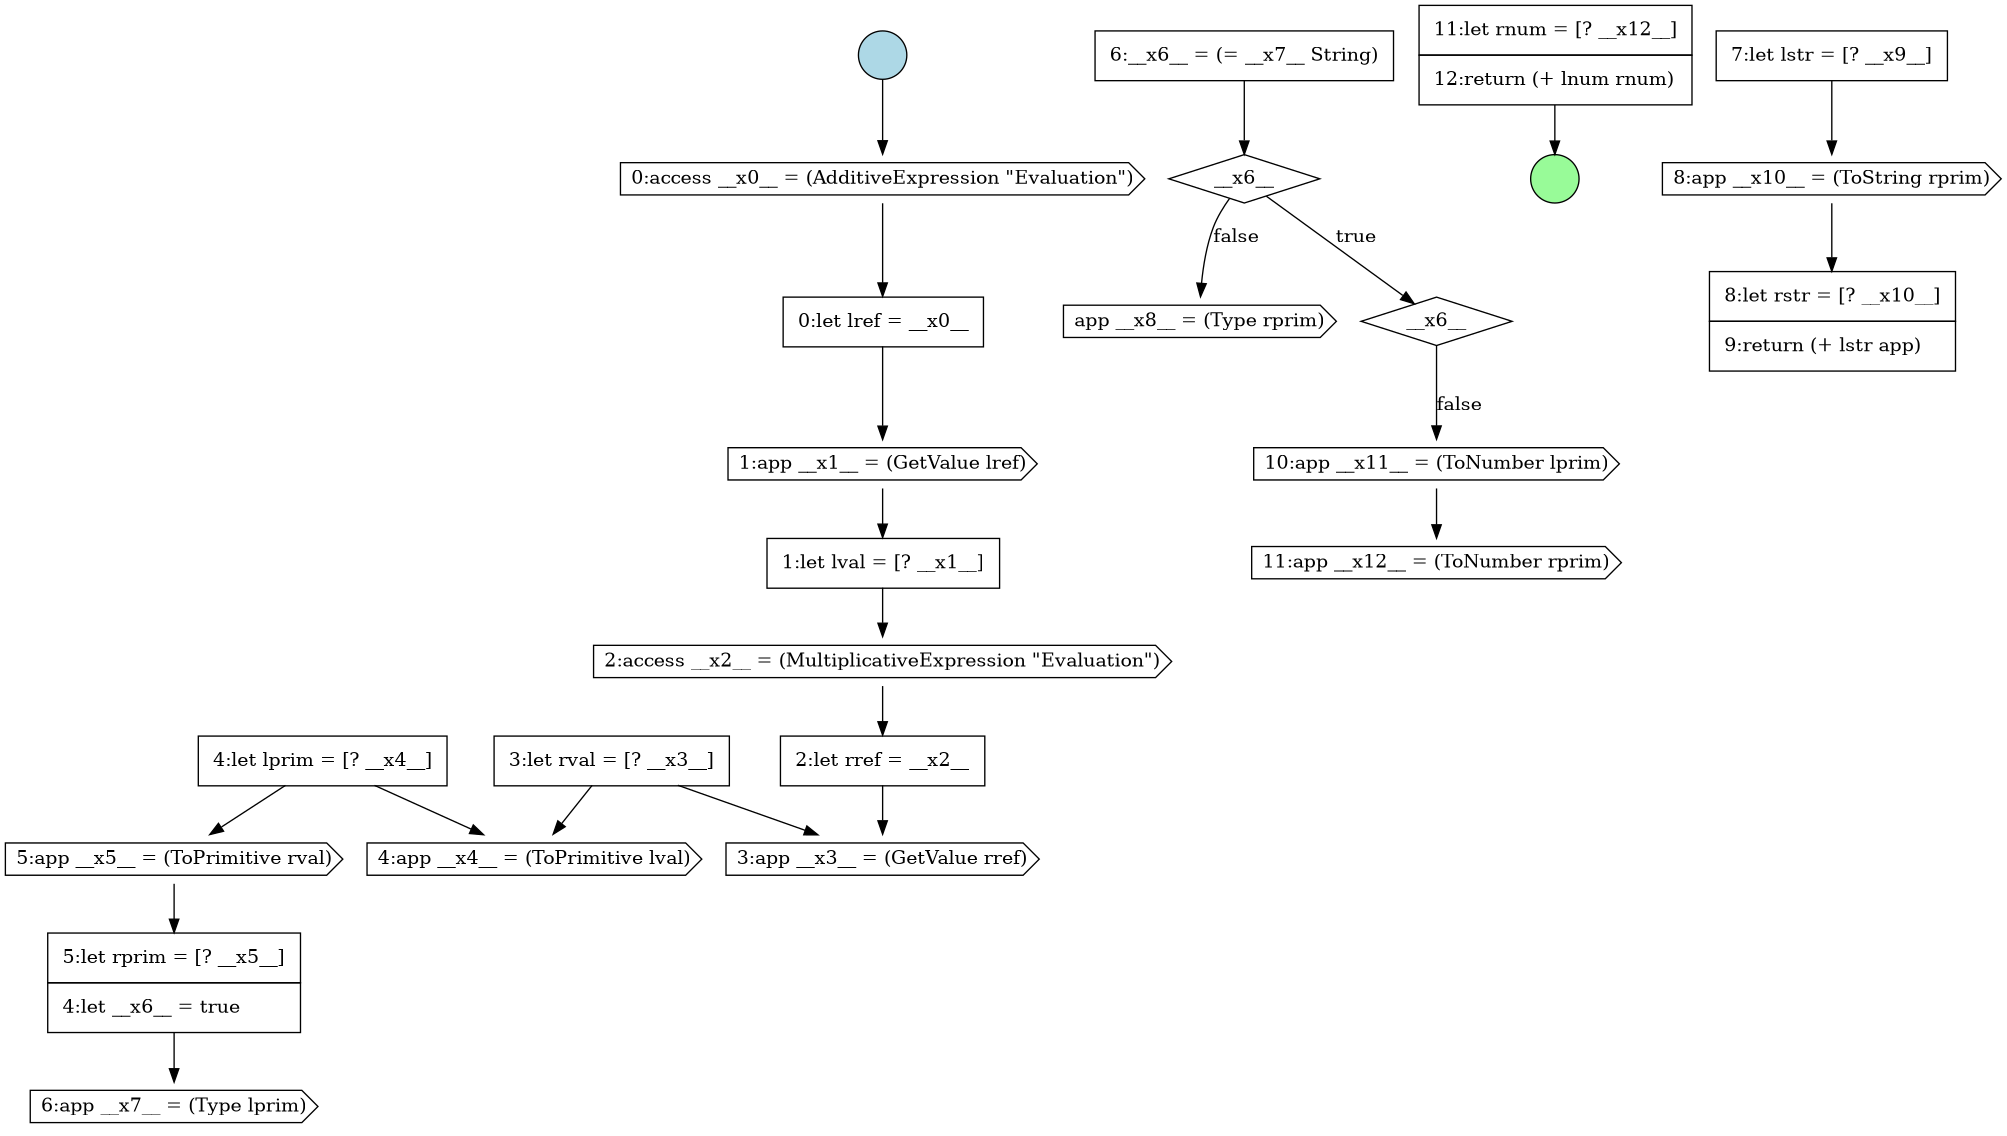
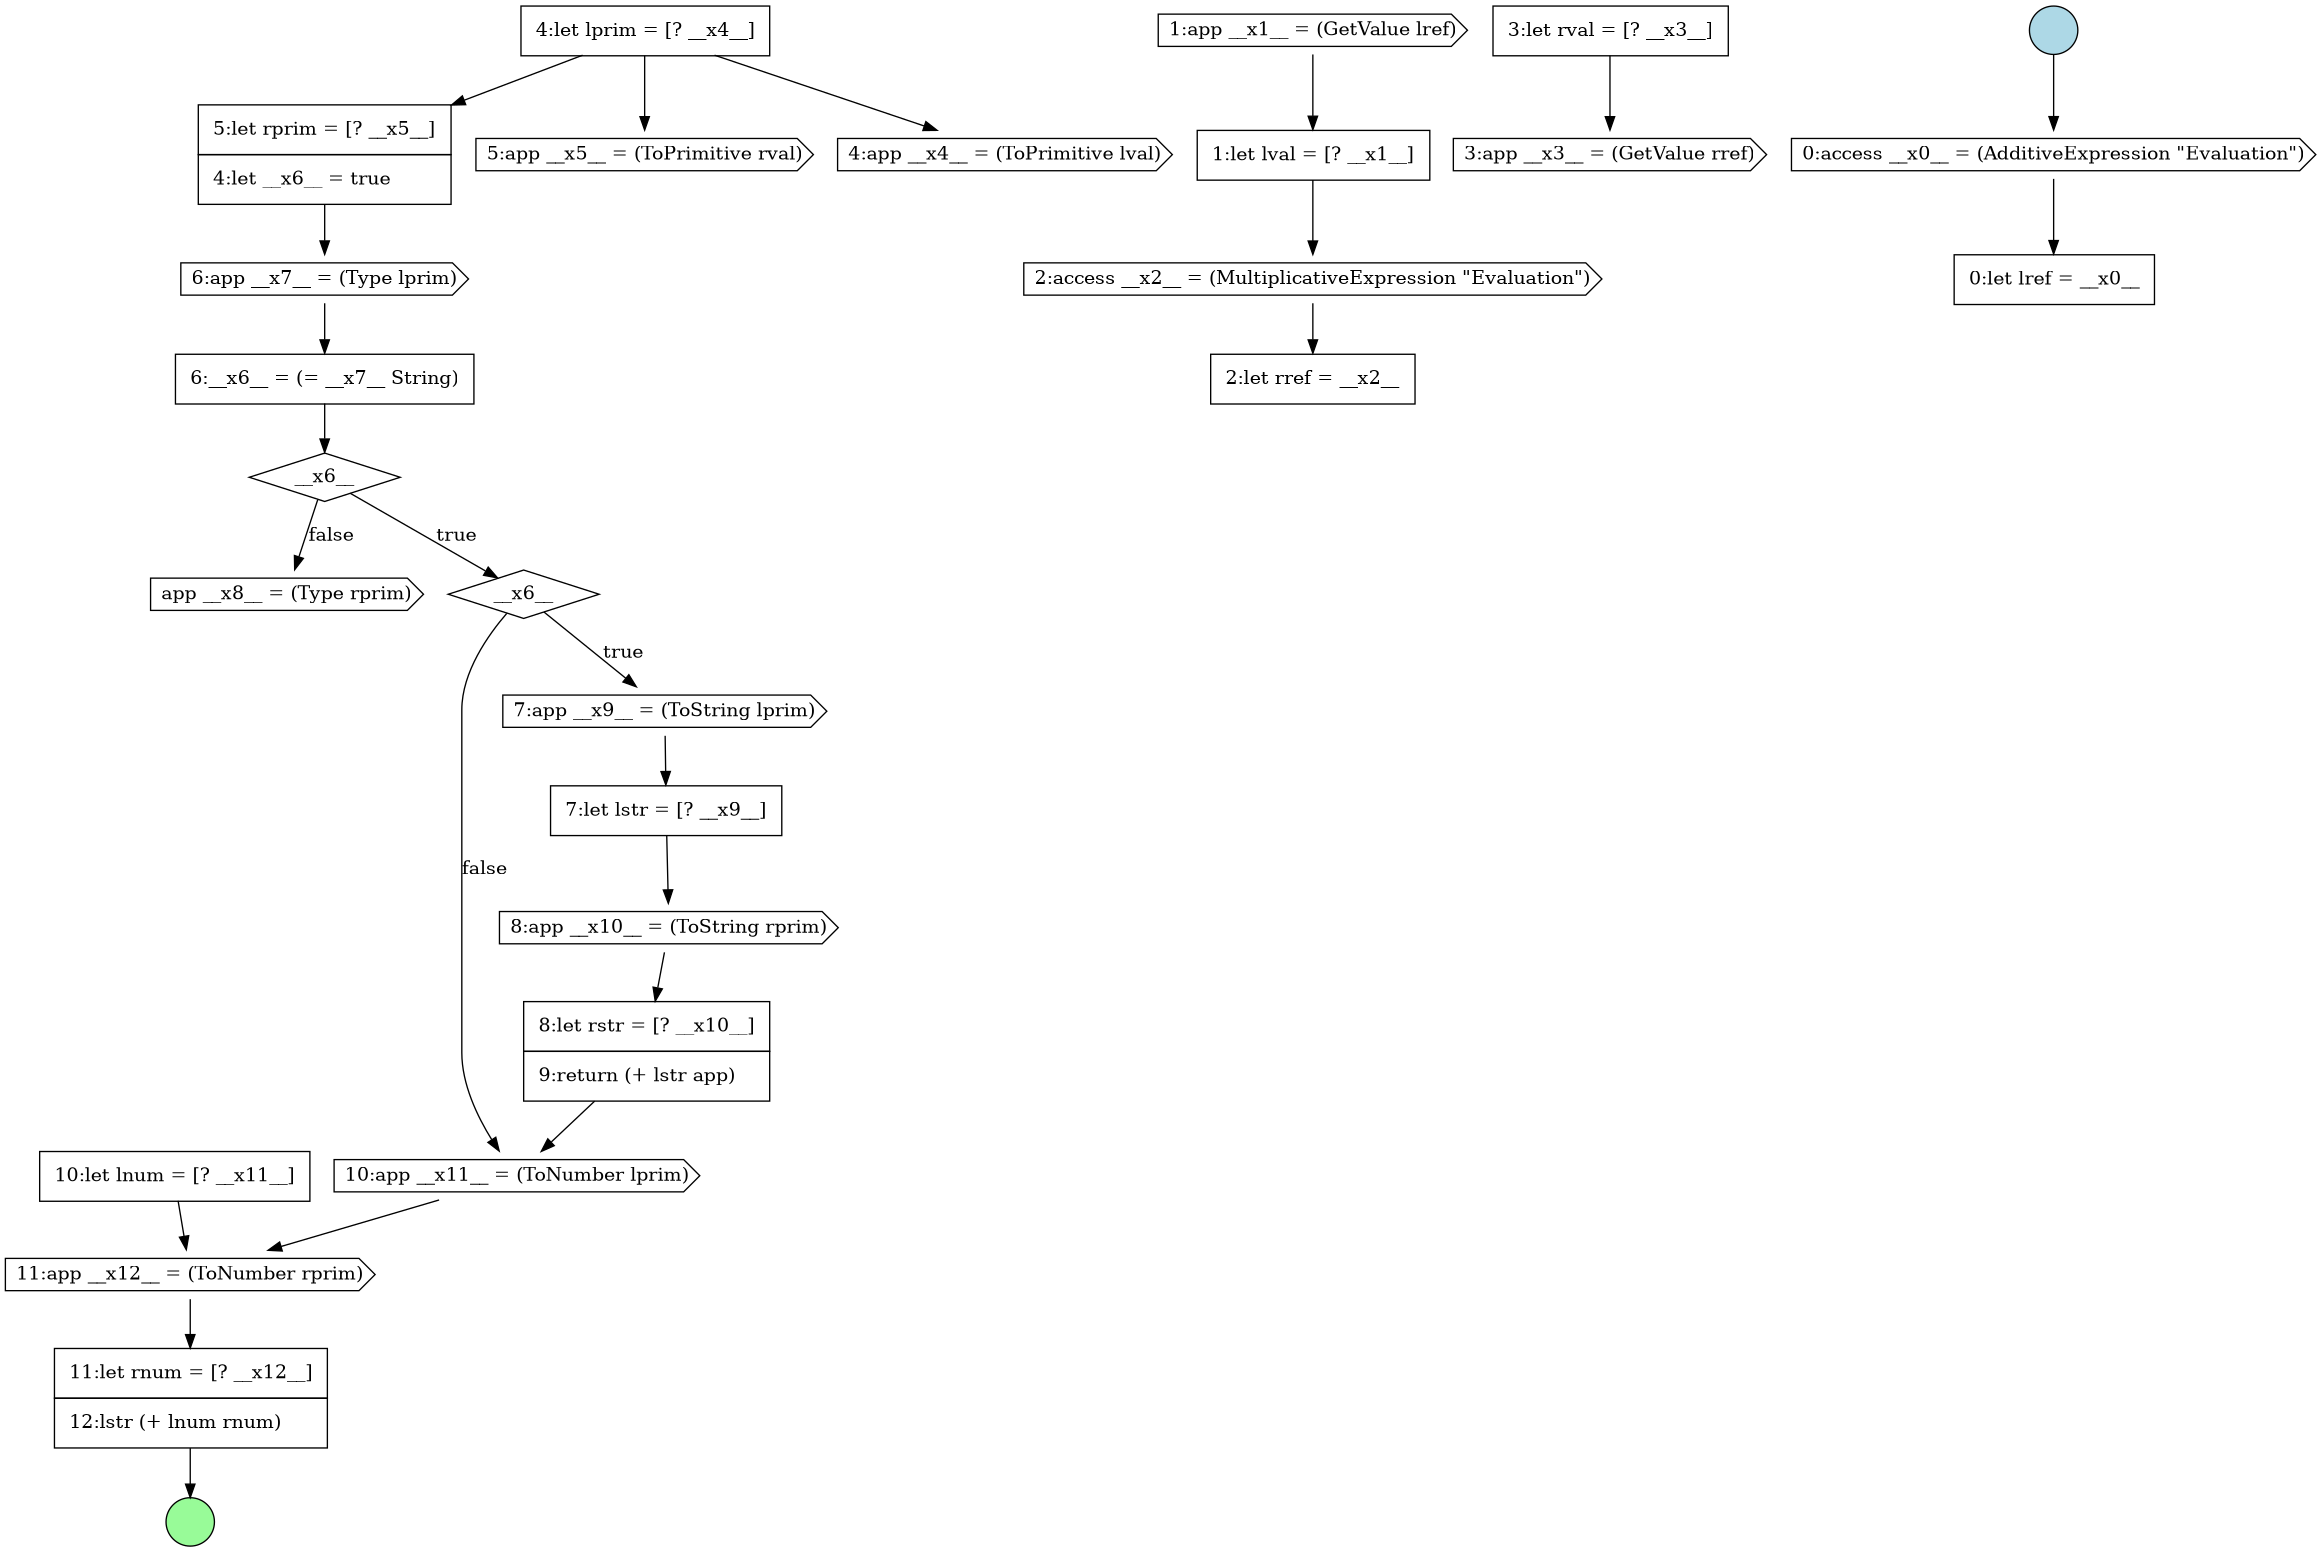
node "11:let rnum = [? __x12__]": text "12:return (+ lnum rnum)" -> "12:lstr (+ lnum rnum)"
edge "6:app __x7__ = (Type lprim)" -> "6:__x6__ = (= __x7__ String)": added
edge "0:let lref = __x0__" -> "1:app __x1__ = (GetValue lref)": removed
node "7:app __x9__ = (ToString lprim)": added
edge "2:let rref = __x2__" -> "3:app __x3__ = (GetValue rref)": removed
edge "3:let rval = [? __x3__]" -> "4:app __x4__ = (ToPrimitive lval)": removed
edge "5:app __x5__ = (ToPrimitive rval)" -> "5:let rprim = [? __x5__]": now "4:let lprim = [? __x4__]" -> "5:let rprim = [? __x5__]"
edge "8:let rstr = [? __x10__]" -> "10:app __x11__ = (ToNumber lprim)": added
node "10:let lnum = [? __x11__]": added
edge "11:app __x12__ = (ToNumber rprim)" -> "11:let rnum = [? __x12__]": added
